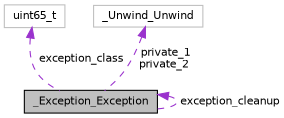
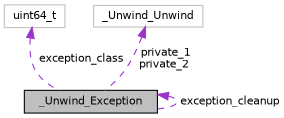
node "uint65_t": label "uint65_t" -> "uint64_t"
node "_Exception_Exception": label "_Exception_Exception" -> "_Unwind_Exception"
